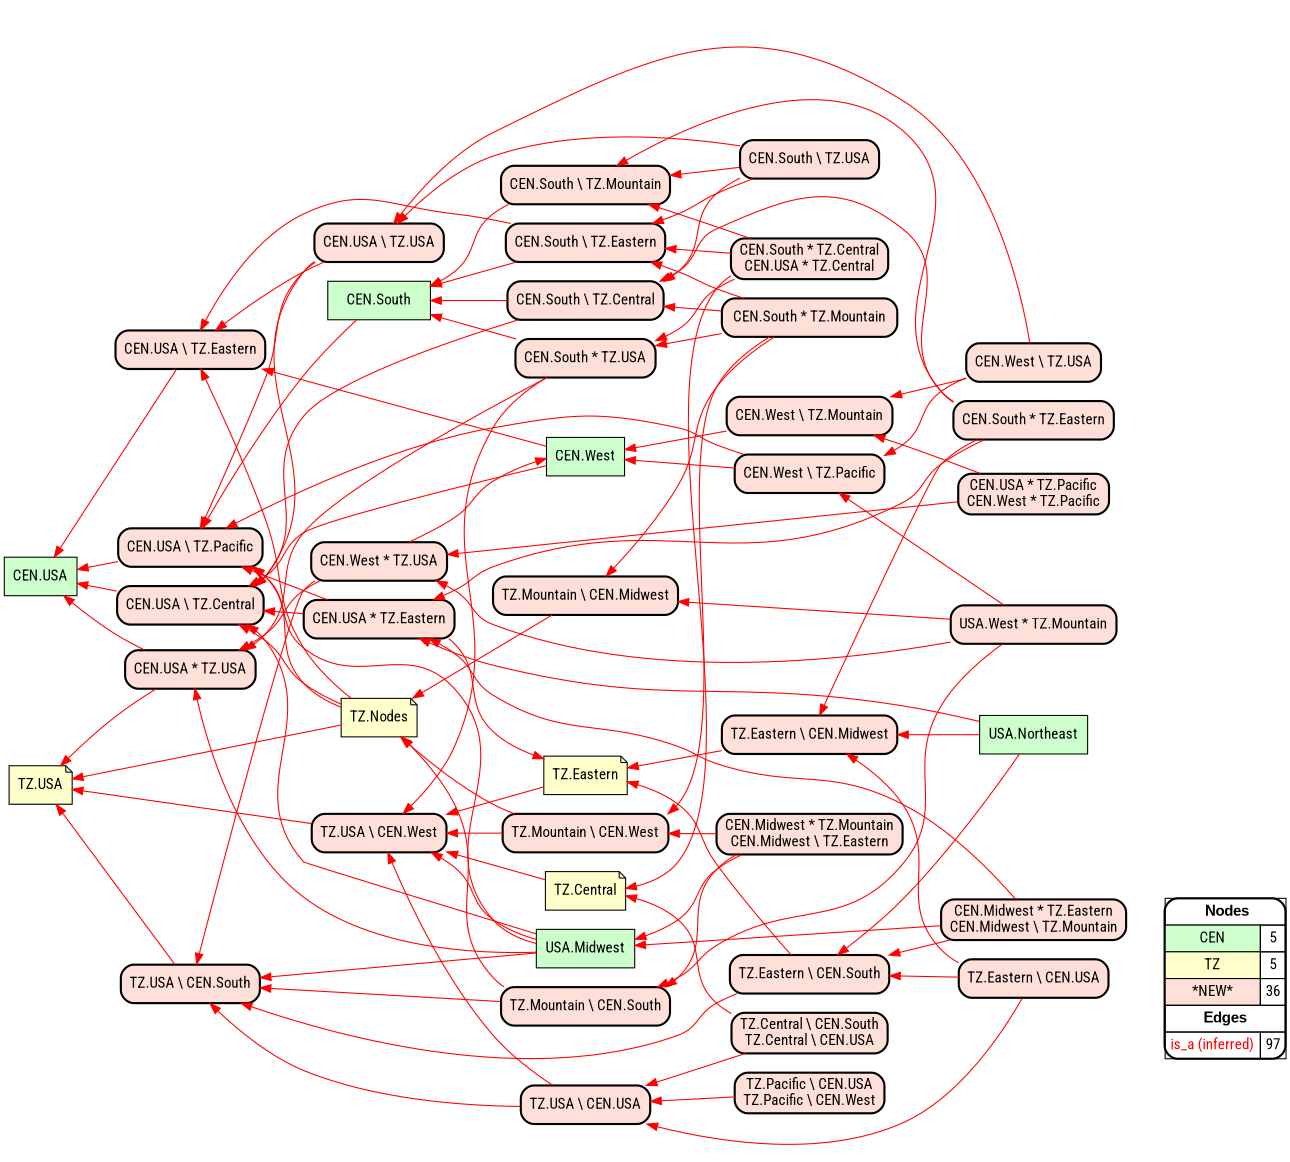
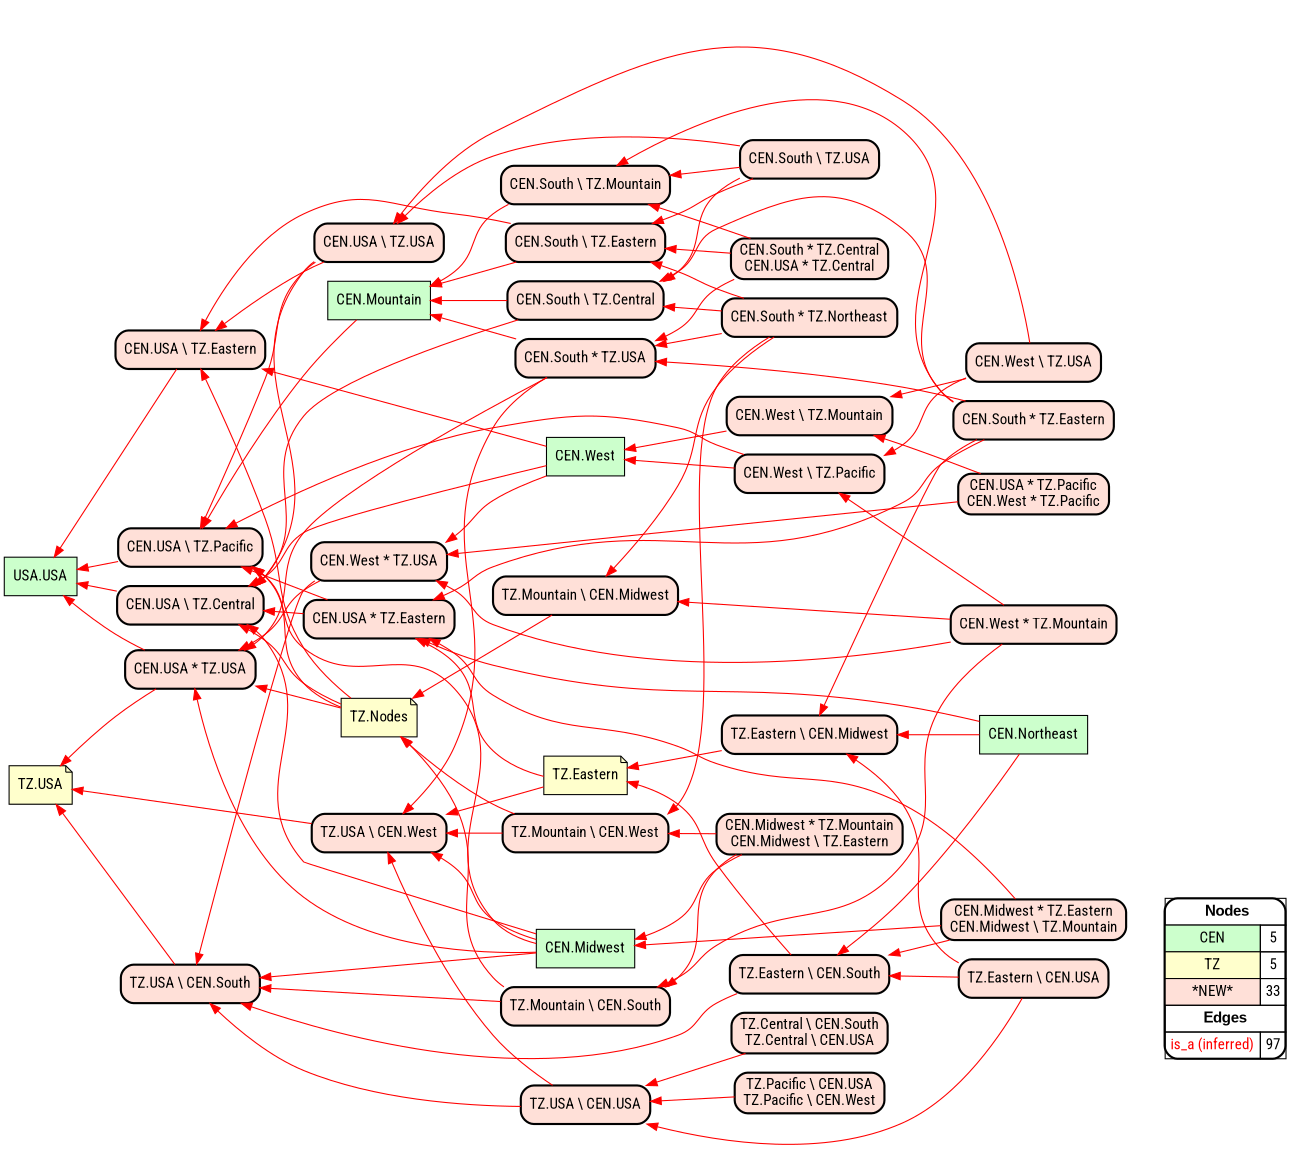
node "CEN.South": label "CEN.South" -> "CEN.Mountain"
node "CEN.South * TZ.Mountain": label "CEN.South * TZ.Mountain" -> "CEN.South * TZ.Northeast"
edge "CEN.South * TZ.Eastern" -> "CEN.South * TZ.USA": added
edge "CEN.West * TZ.USA" -> "CEN.West": reversed
node "CEN.USA": label "CEN.USA" -> "USA.USA"
node "USA.West * TZ.Mountain": label "USA.West * TZ.Mountain" -> "CEN.West * TZ.Mountain"
edge "CEN.USA * TZ.Eastern" -> "TZ.Eastern": reversed
node "USA.Northeast": label "USA.Northeast" -> "CEN.Northeast"
edge "TZ.Nodes" -> "TZ.USA": now "TZ.Nodes" -> "CEN.USA * TZ.USA"
node "TZ.Central": removed
node "USA.Midwest": label "USA.Midwest" -> "CEN.Midwest"
node "Nodes": text "36" -> "33"
